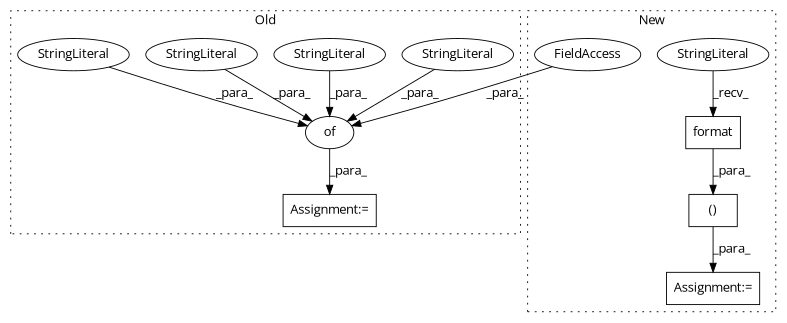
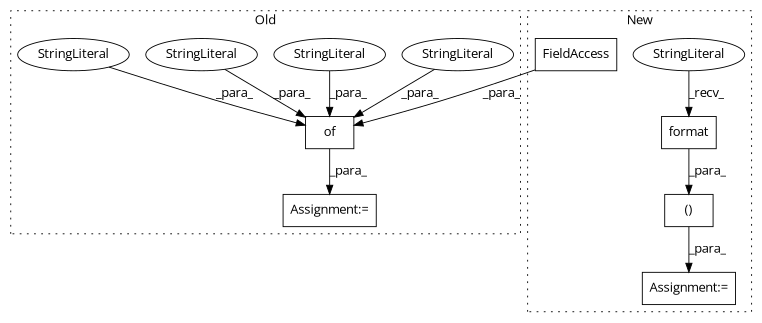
node "FieldAccess": shape ellipse -> box
node "of": shape ellipse -> box
